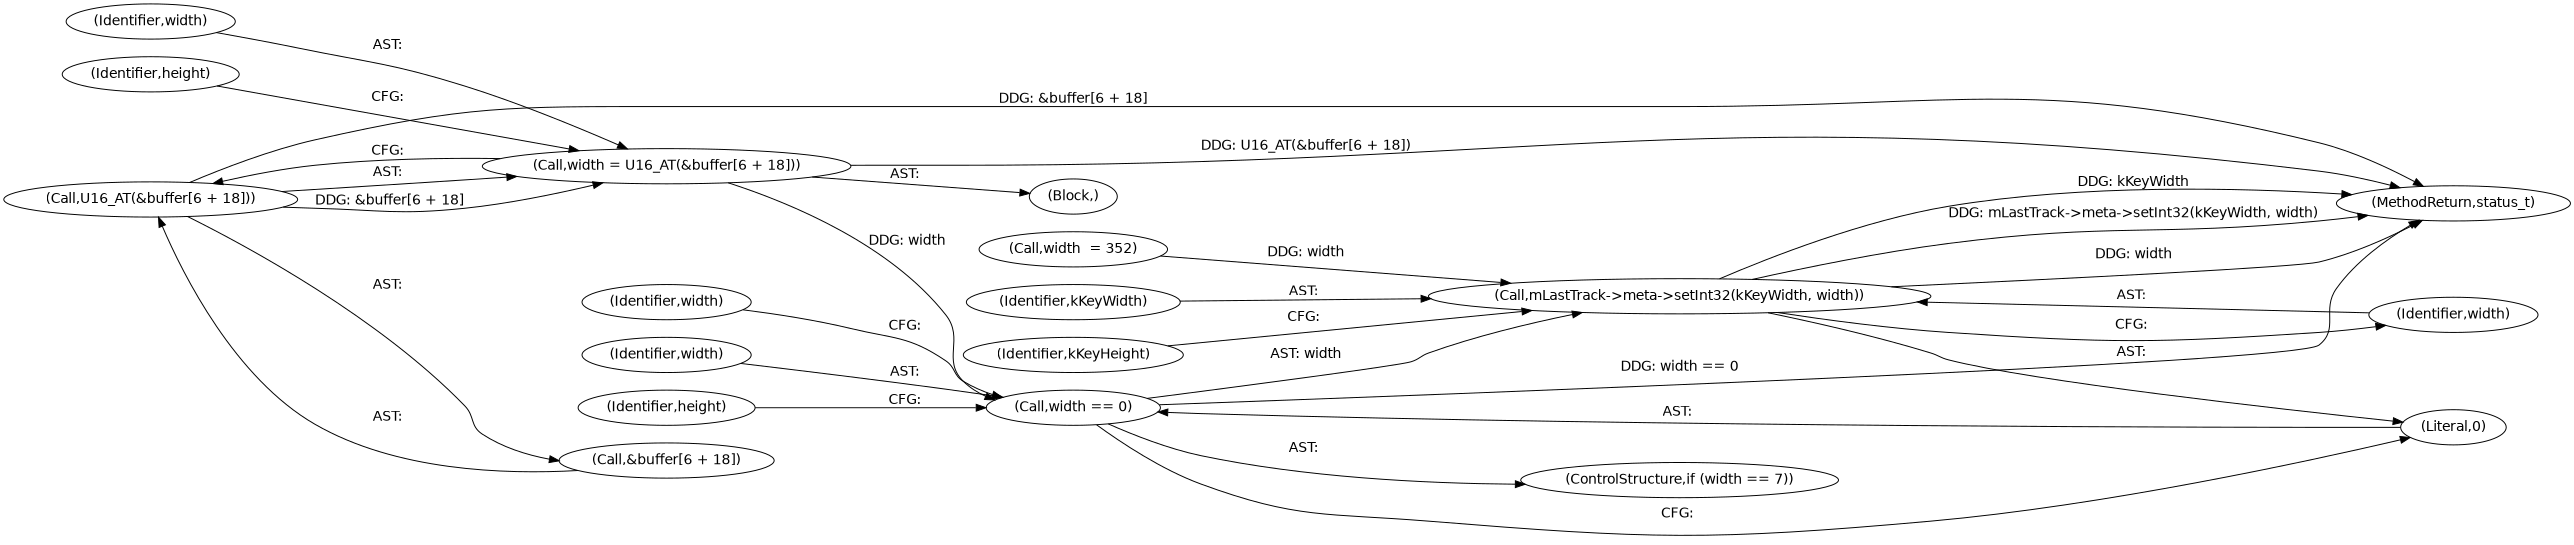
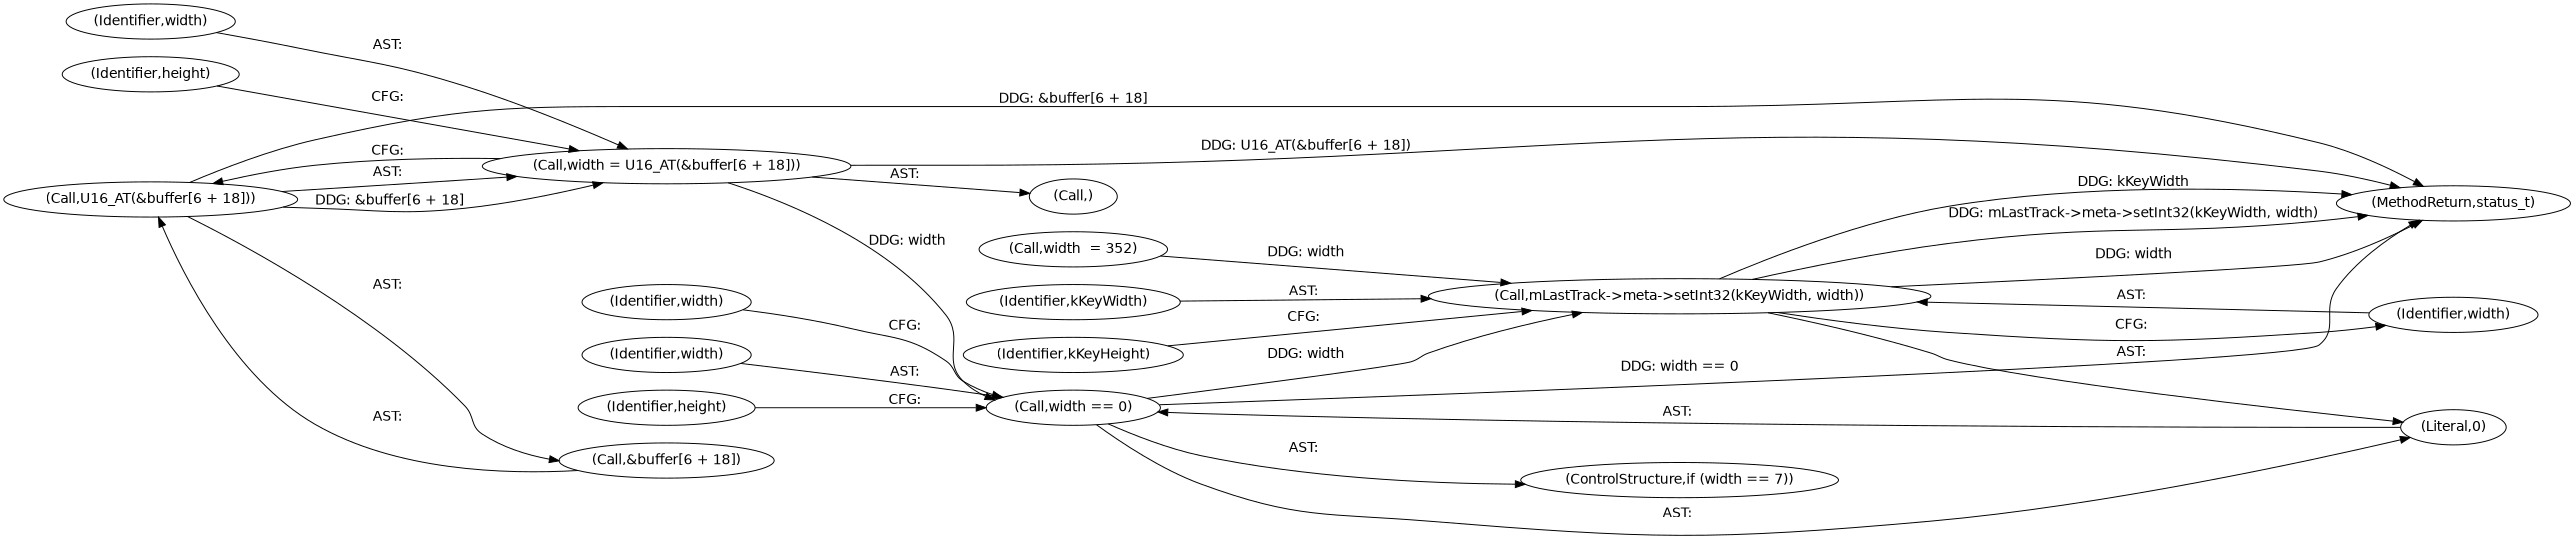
node "(Block,)": label "(Block,)" -> "(Call,)"
edge "(Call,width == 0)" -> "(Call,mLastTrack->meta->setInt32(kKeyWidth, width))": label "AST: width" -> "DDG: width"
edge "(Call,width == 0)" -> "(Literal,0)": label "CFG: " -> "AST: "
